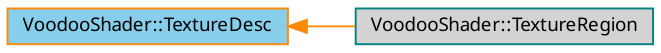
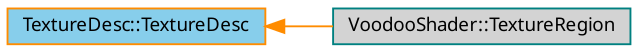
node "VoodooShader::TextureDesc": label "VoodooShader::TextureDesc" -> "TextureDesc::TextureDesc"
